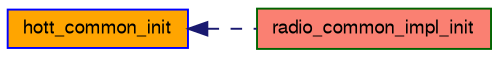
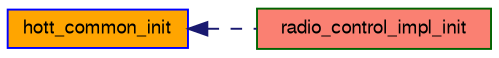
node "radio_common_impl_init": label "radio_common_impl_init" -> "radio_control_impl_init"
